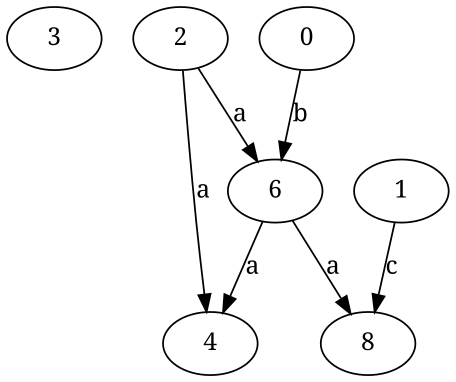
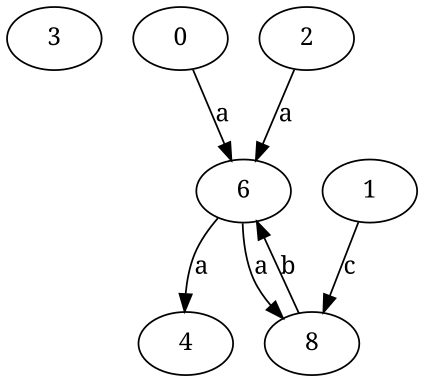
edge "0" -> "6": label "b" -> "a"
edge "2" -> "4": removed, label "a"
edge "8" -> "6": added, label "b"
